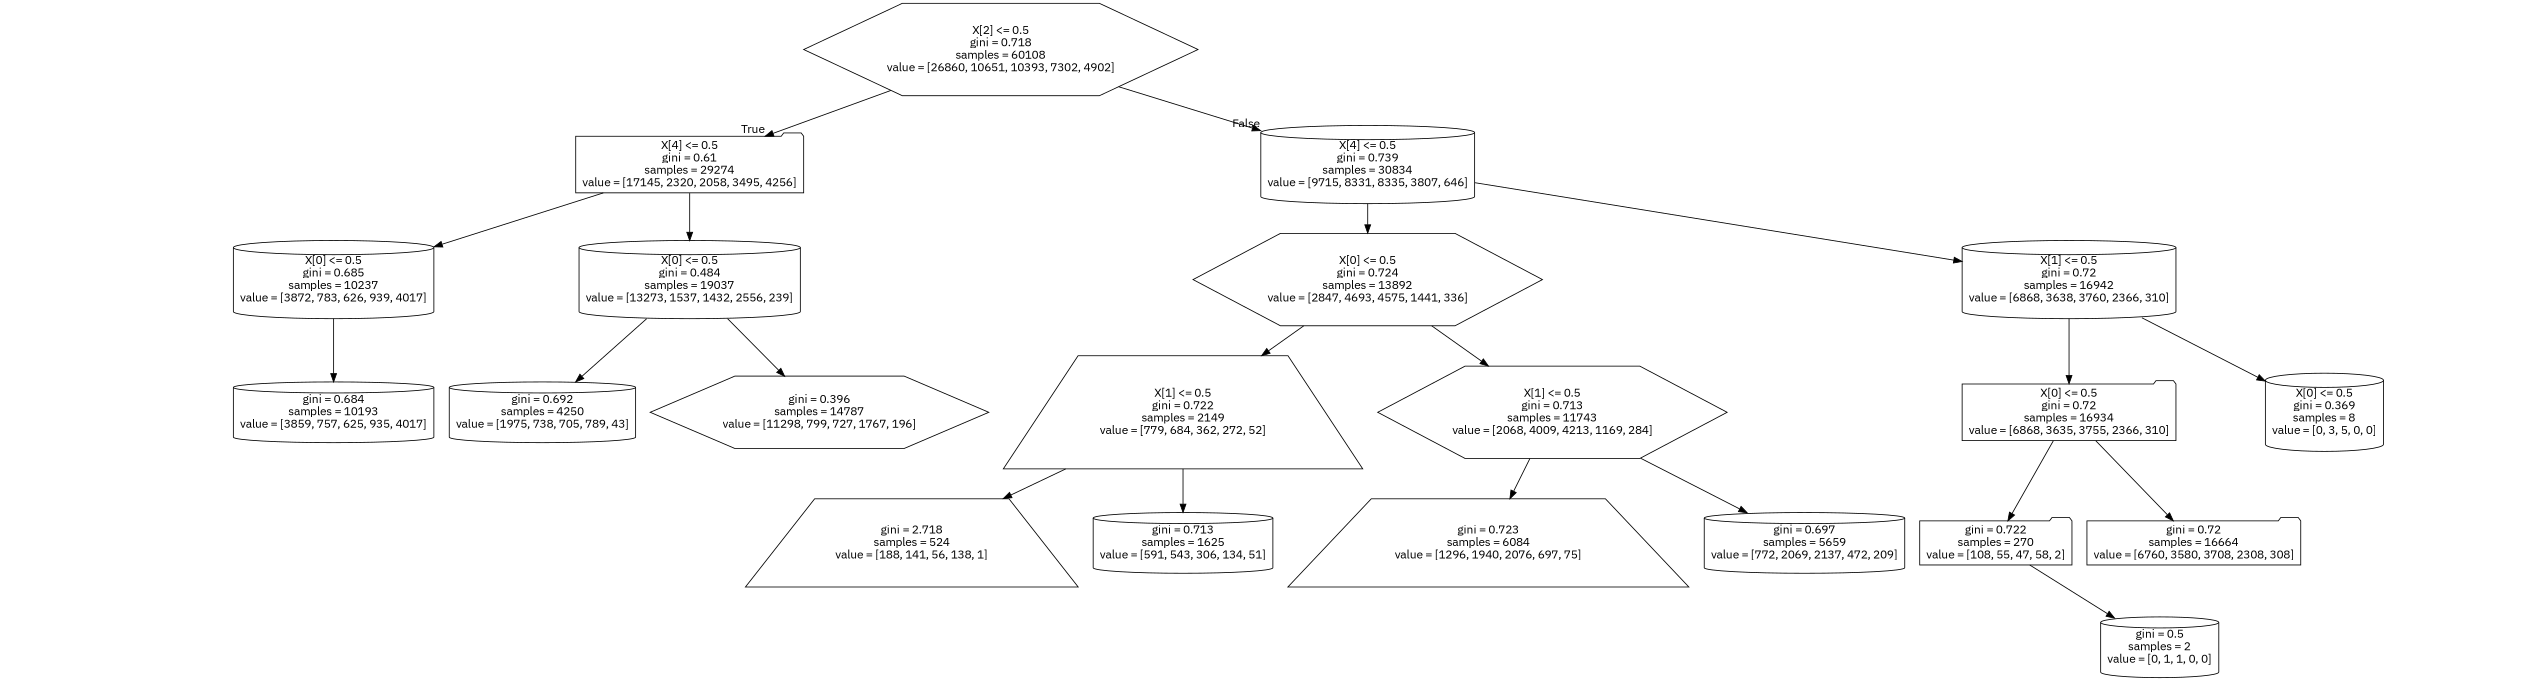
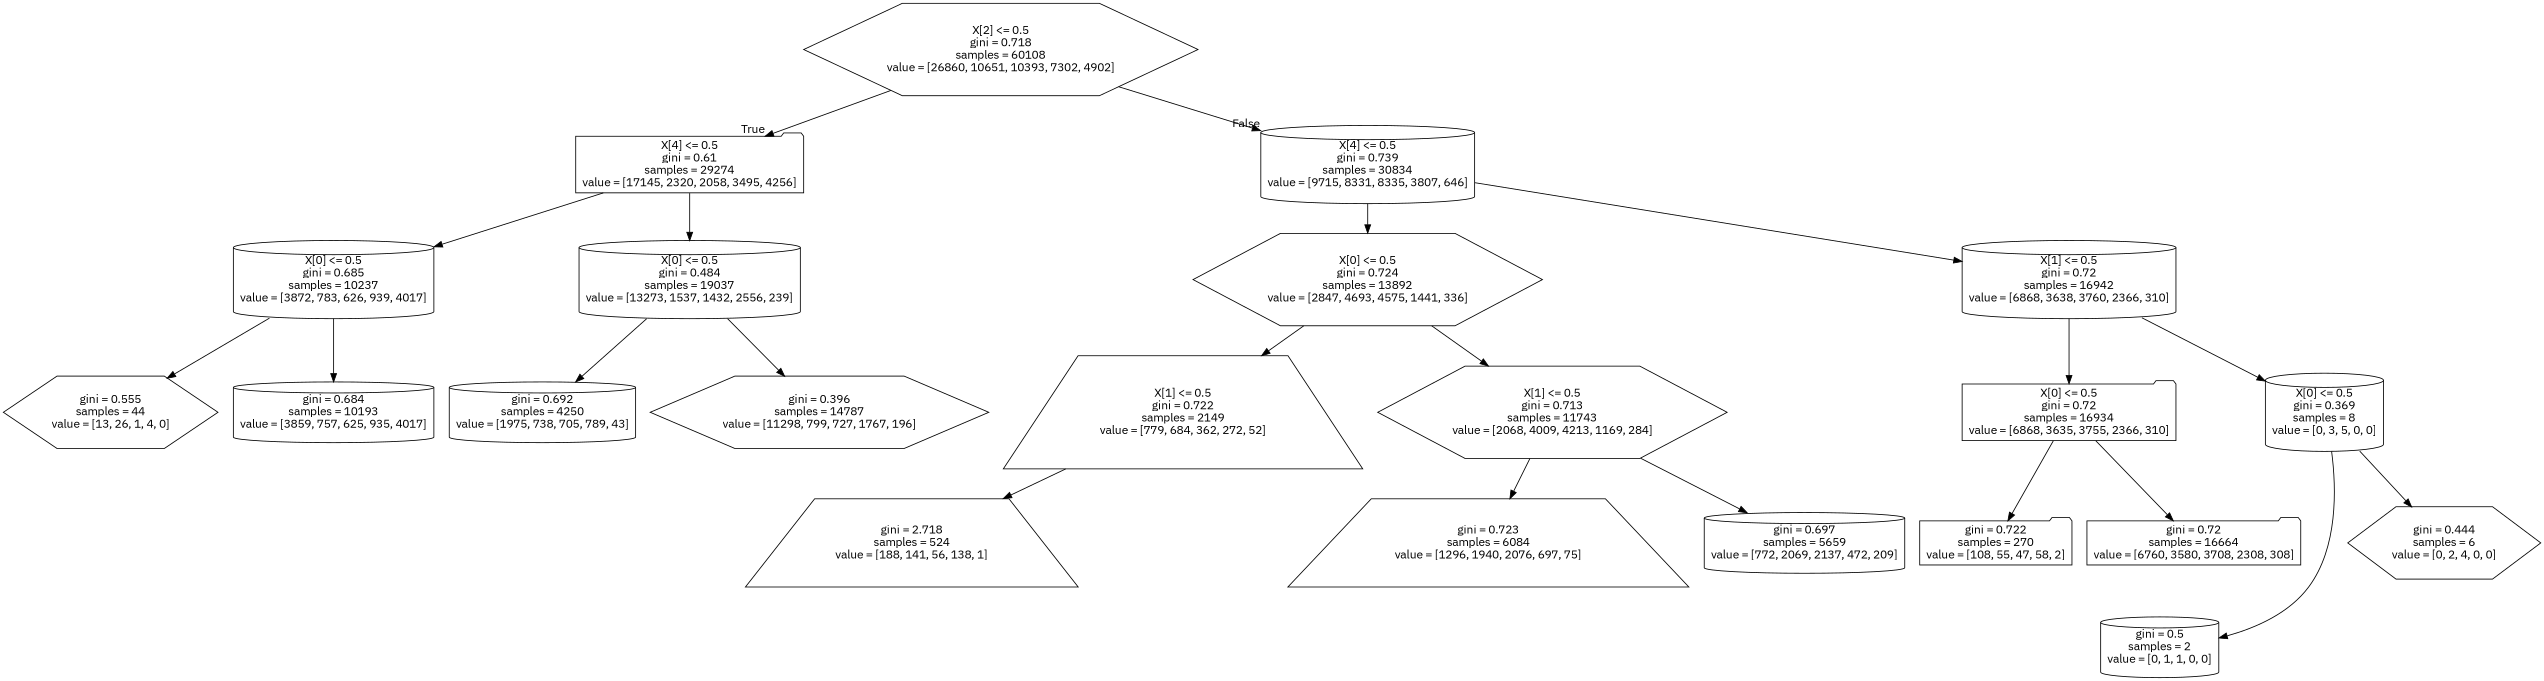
node "gini = 0.555 samples = 44 value = [13, 26, 1, 4, 0]": added
node "gini = 0.713 samples = 1625 value = [591, 543, 306, 134, 51]": removed
node "gini = 0.444 samples = 6 value = [0, 2, 4, 0, 0]": added
edge "gini = 0.722 samples = 270 value = [108, 55, 47, 58, 2]" -> "gini = 0.5 samples = 2 value = [0, 1, 1, 0, 0]": now "X[0] <= 0.5 gini = 0.369 samples = 8 value = [0, 3, 5, 0, 0]" -> "gini = 0.5 samples = 2 value = [0, 1, 1, 0, 0]"
